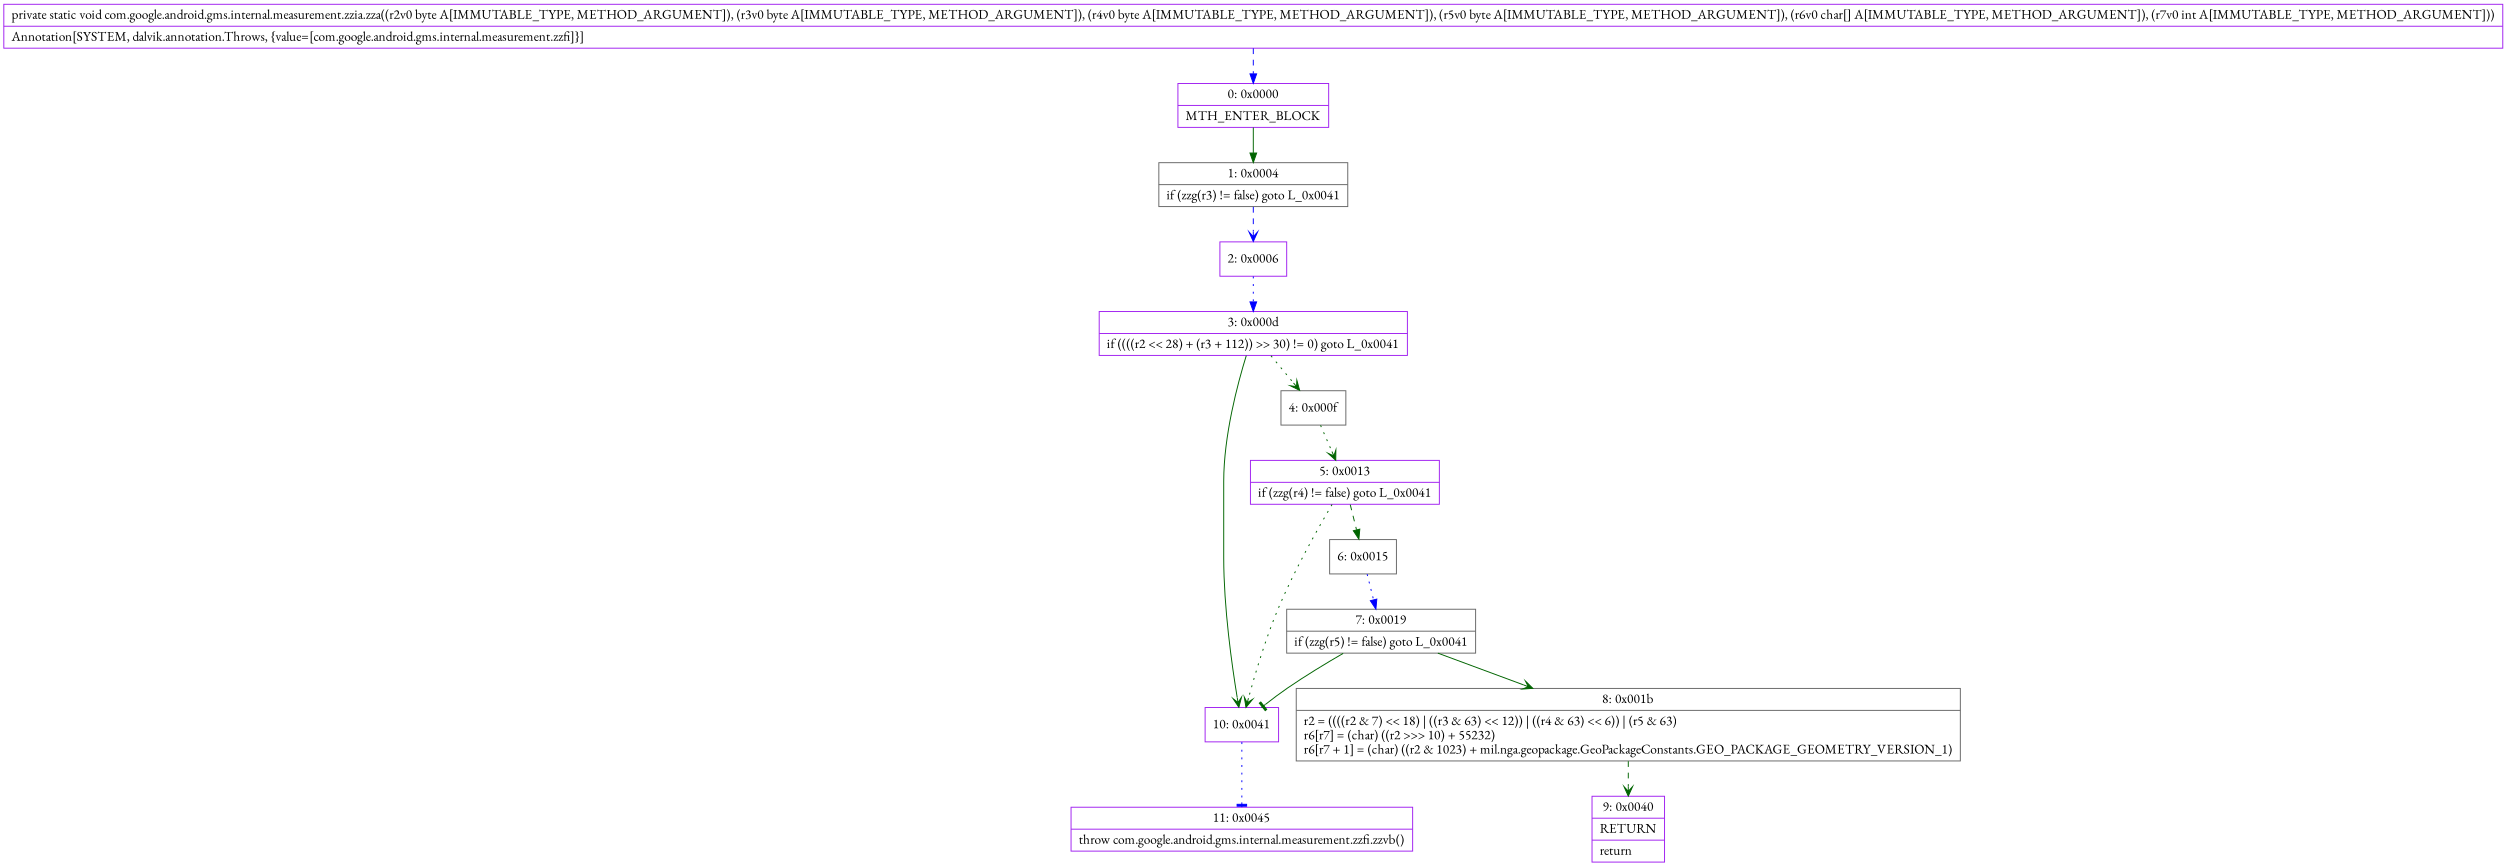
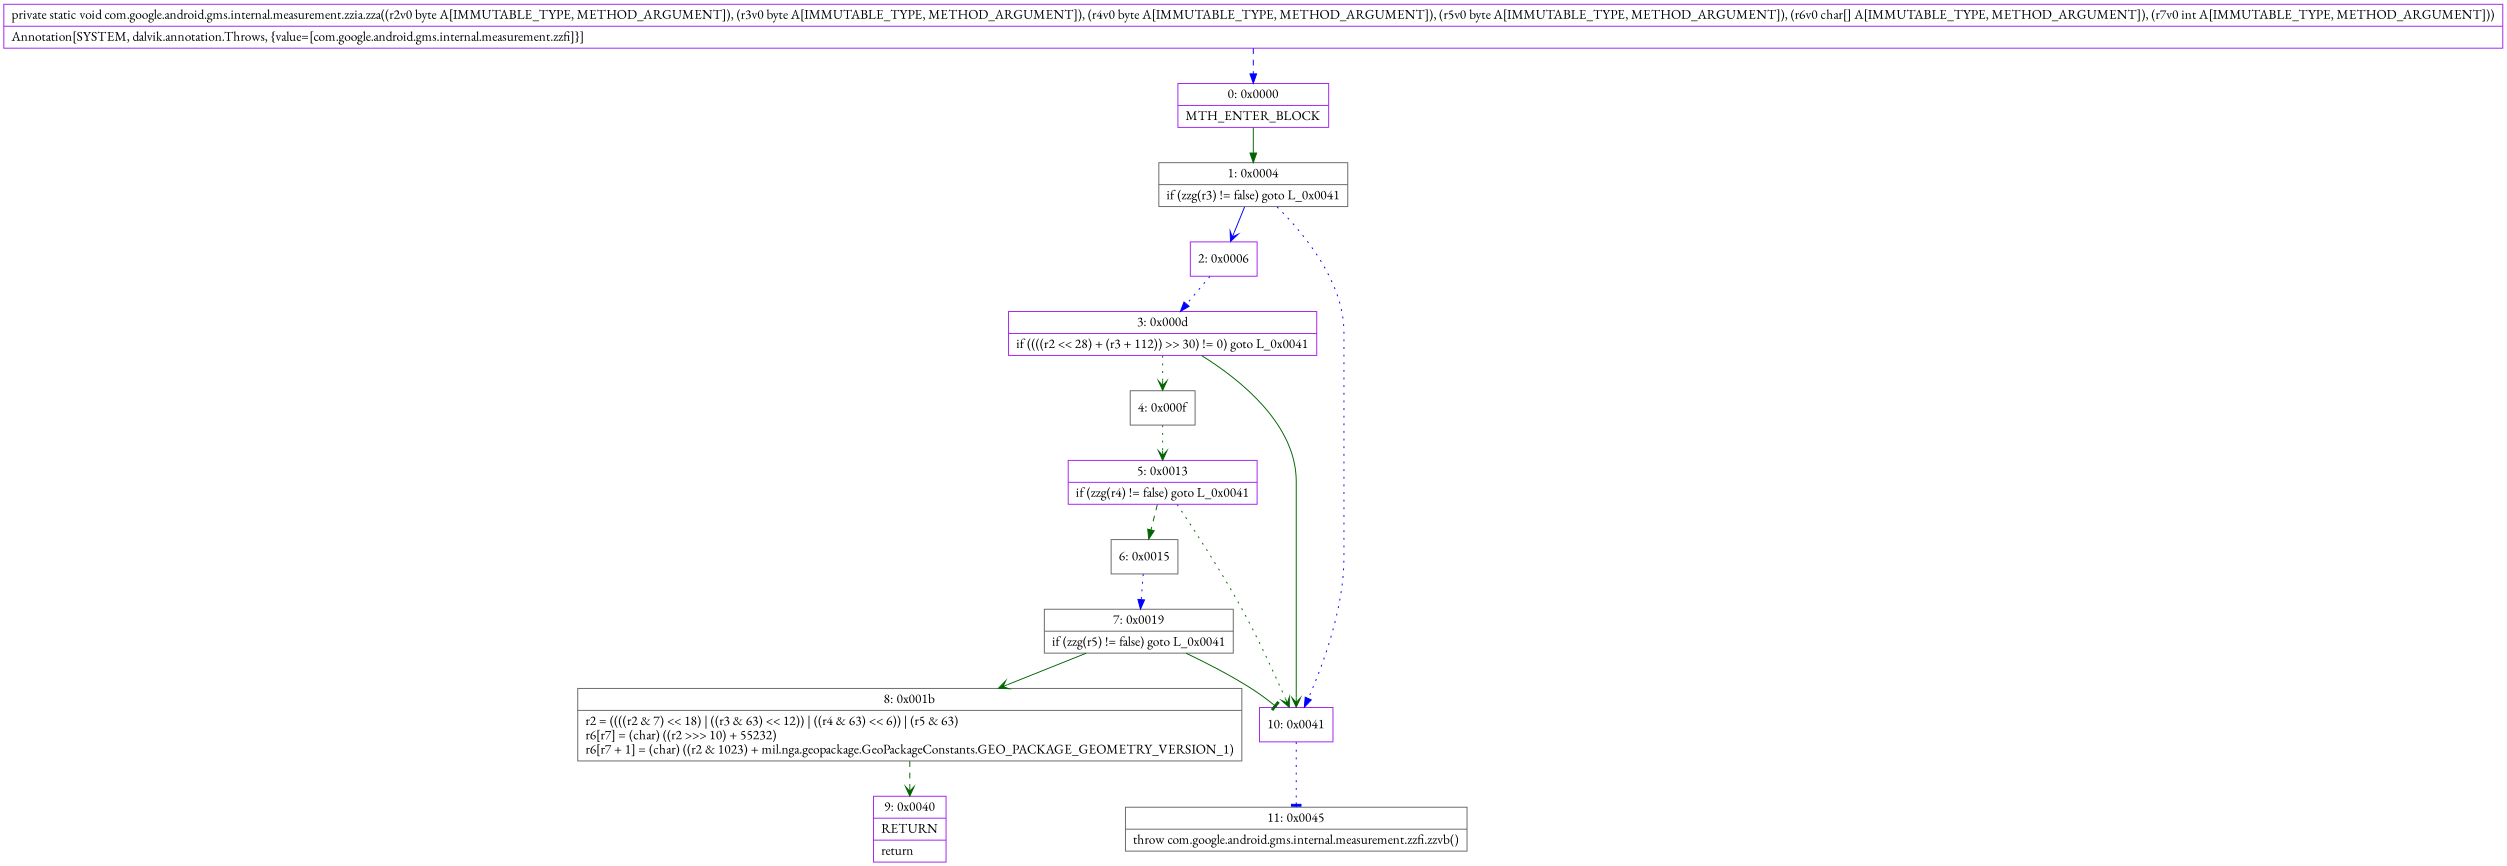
edge "1: 0x0004" -> "2: 0x0006": style dashed -> solid
edge "1: 0x0004" -> "10: 0x0041": added
node "11: 0x0045": color purple -> gray40
